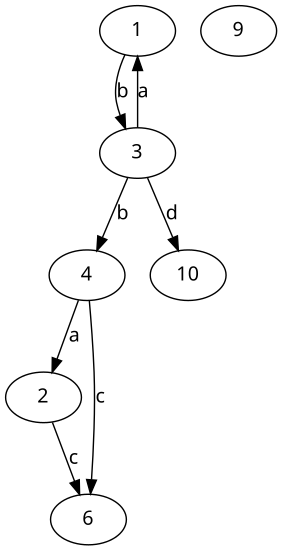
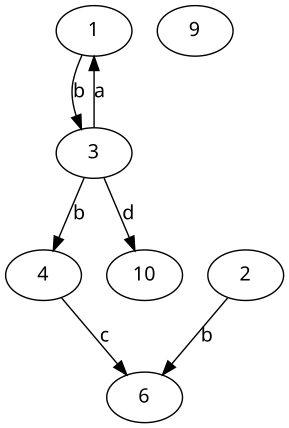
edge "4" -> "2": removed, label "a"
edge "2" -> "6": label "c" -> "b"
